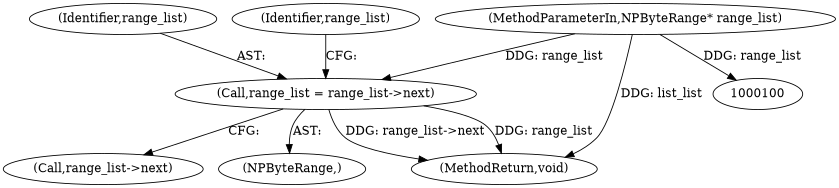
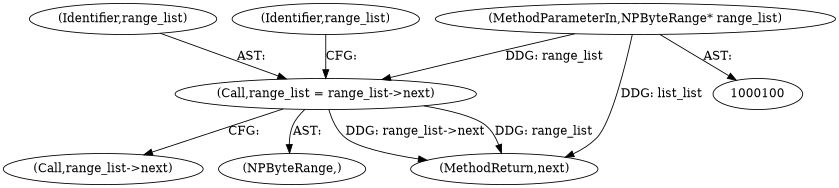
edge "(MethodParameterIn,NPByteRange* range_list)" -> "1000100": label "DDG: range_list" -> "AST: "
node "(MethodReturn,void)": label "(MethodReturn,void)" -> "(MethodReturn,next)"
